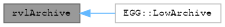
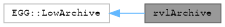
edge "EGG::LowArchive" -> "rvlArchive": reversed
